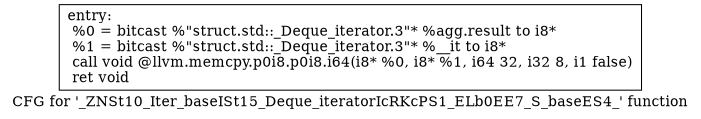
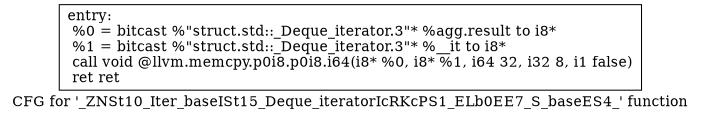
node "entry:": text "ret void" -> "ret ret"
